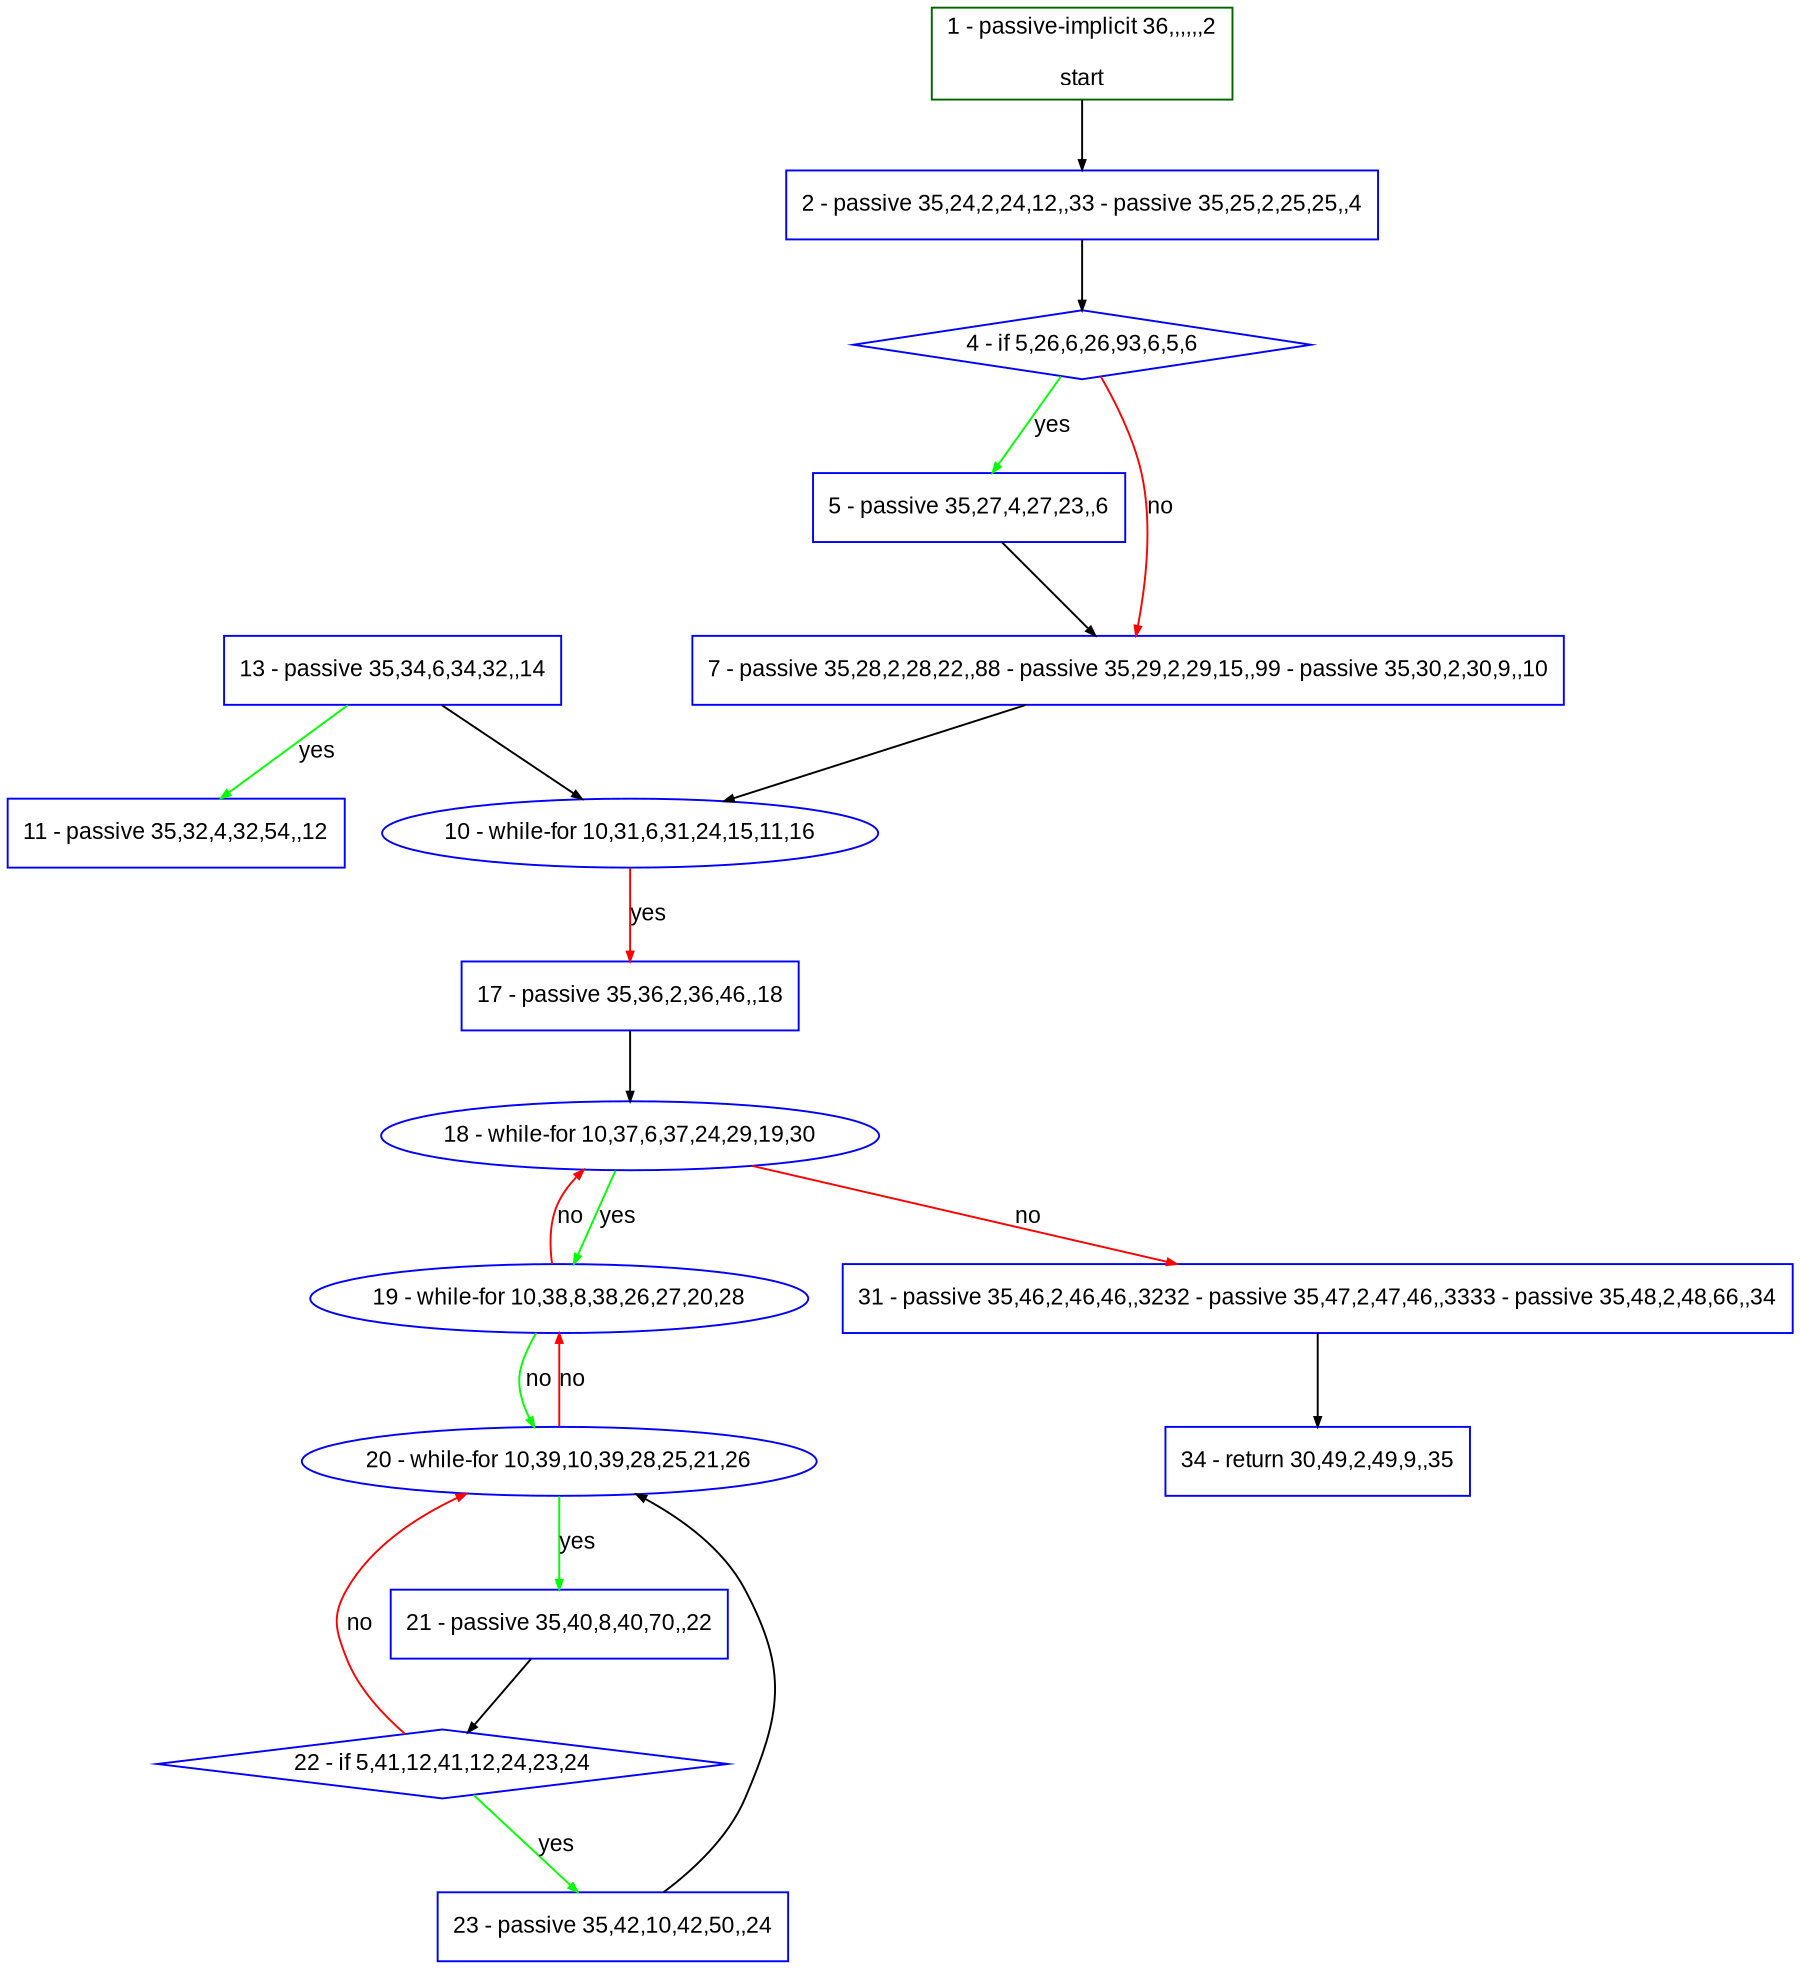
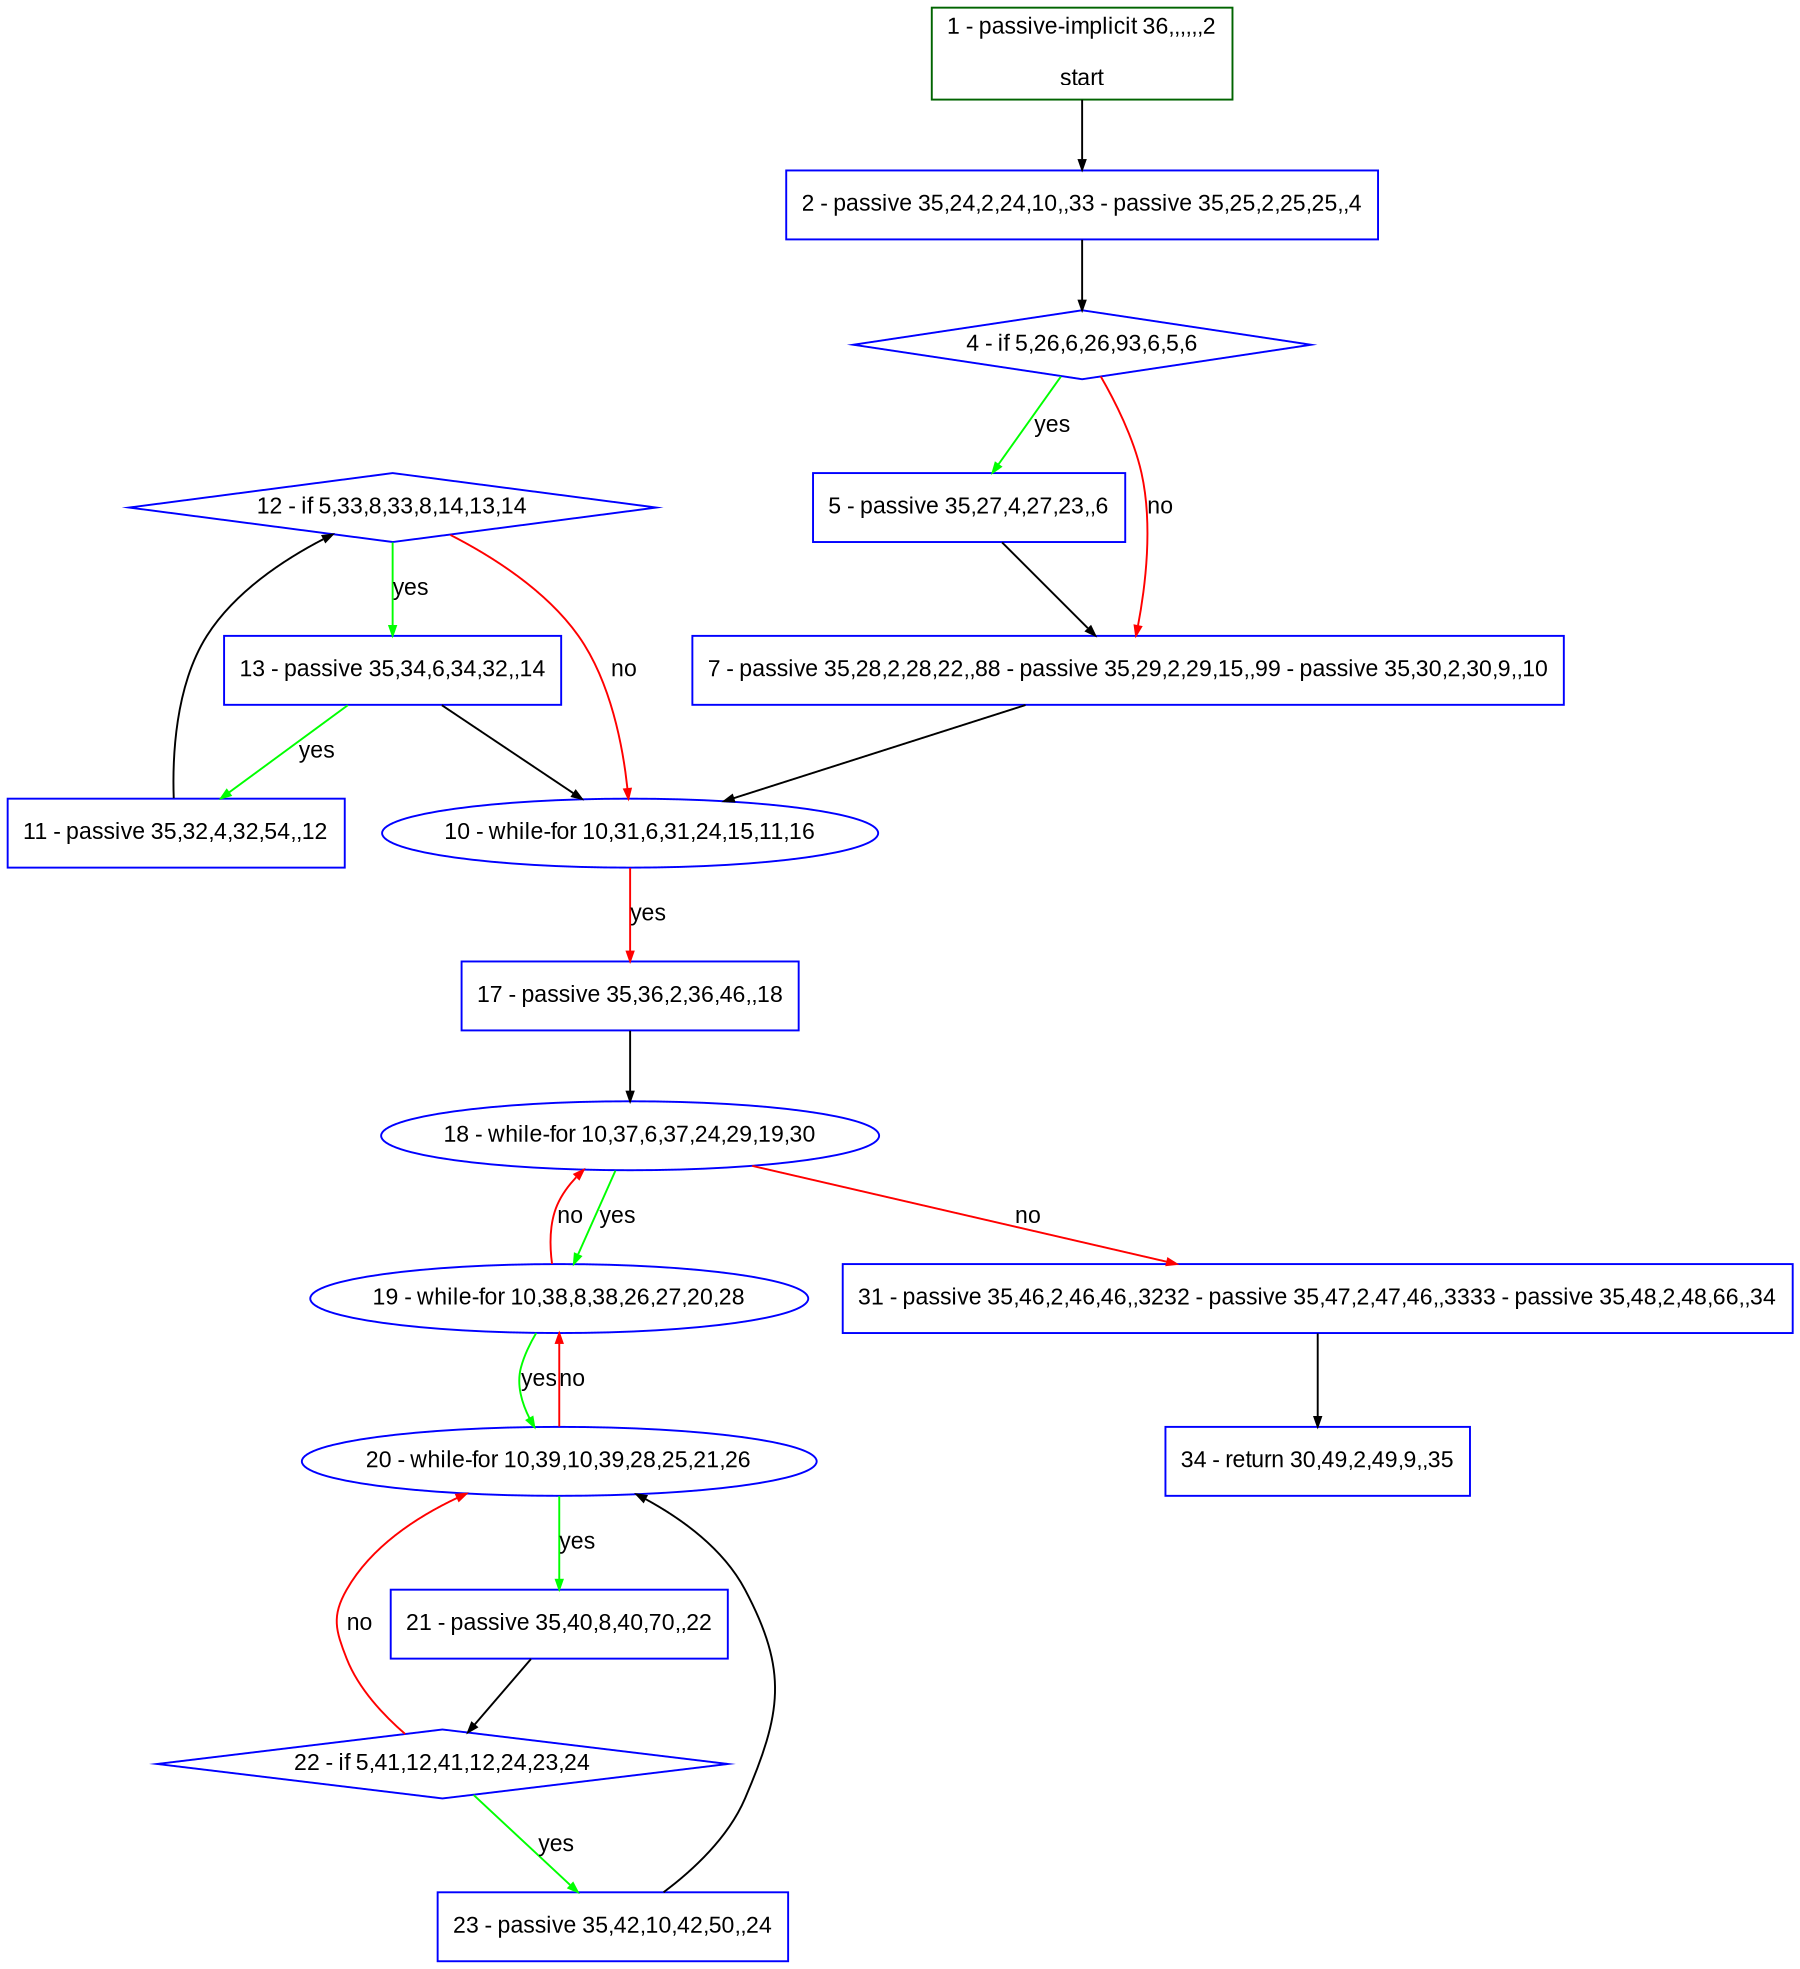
node "2 - passive 35,24,2,24,12,,33 - passive 35,25,2,25,25,,4": label "2 - passive 35,24,2,24,12,,33 - passive 35,25,2,25,25,,4" -> "2 - passive 35,24,2,24,10,,33 - passive 35,25,2,25,25,,4"
node "12 - if 5,33,8,33,8,14,13,14": added
edge "19 - while-for 10,38,8,38,26,27,20,28" -> "20 - while-for 10,39,10,39,28,25,21,26": label "no" -> "yes"
